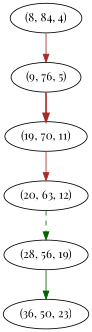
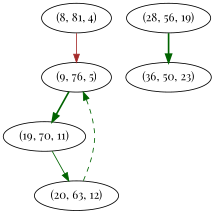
node "(8, 84, 4)": label "(8, 84, 4)" -> "(8, 81, 4)"
edge "(9, 76, 5)" -> "(19, 70, 11)": color brown -> darkgreen
edge "(19, 70, 11)" -> "(20, 63, 12)": color brown -> darkgreen
edge "(20, 63, 12)" -> "(28, 56, 19)": now "(20, 63, 12)" -> "(9, 76, 5)"
edge "(28, 56, 19)" -> "(36, 50, 23)": style solid -> bold
